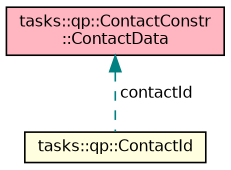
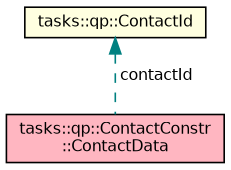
edge "tasks::qp::ContactId" -> "tasks::qp::ContactConstr ::ContactData": reversed
